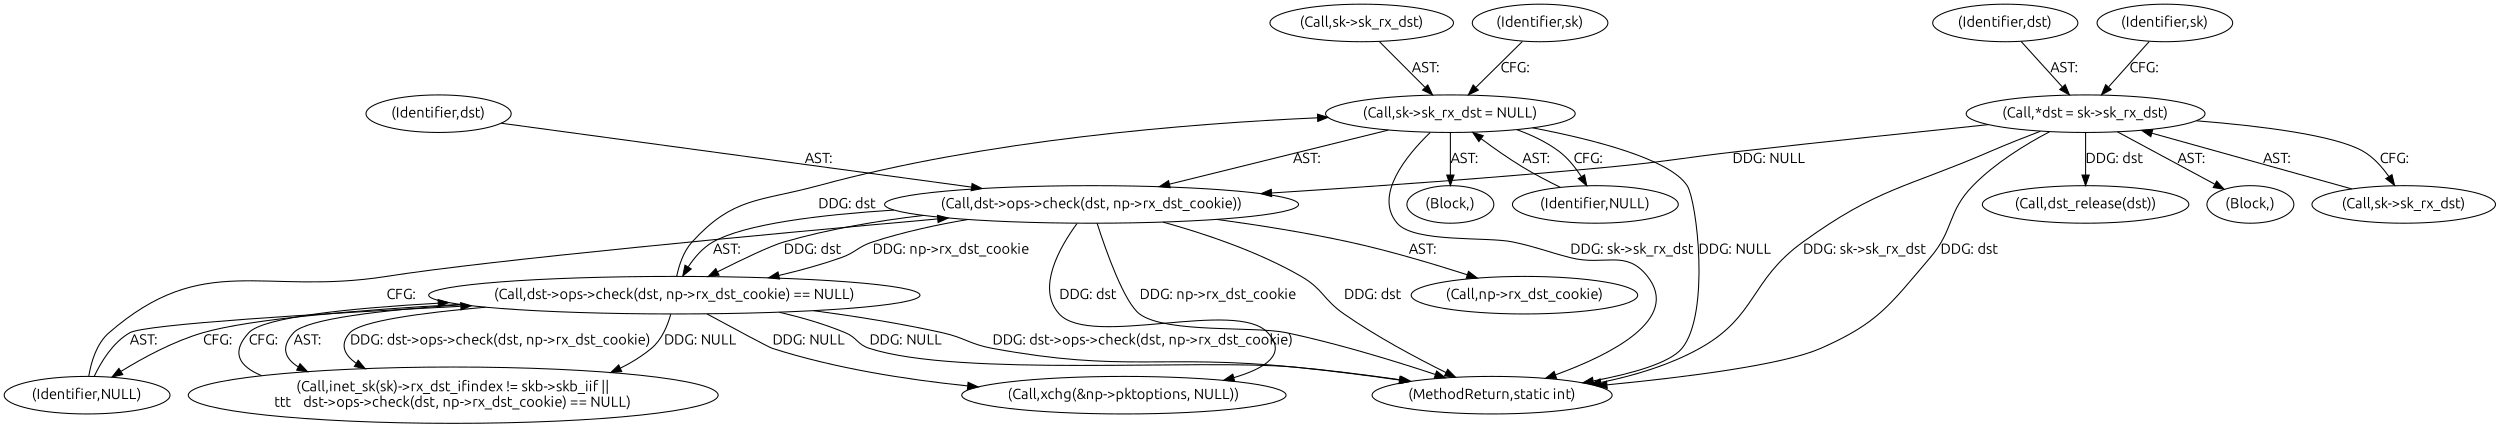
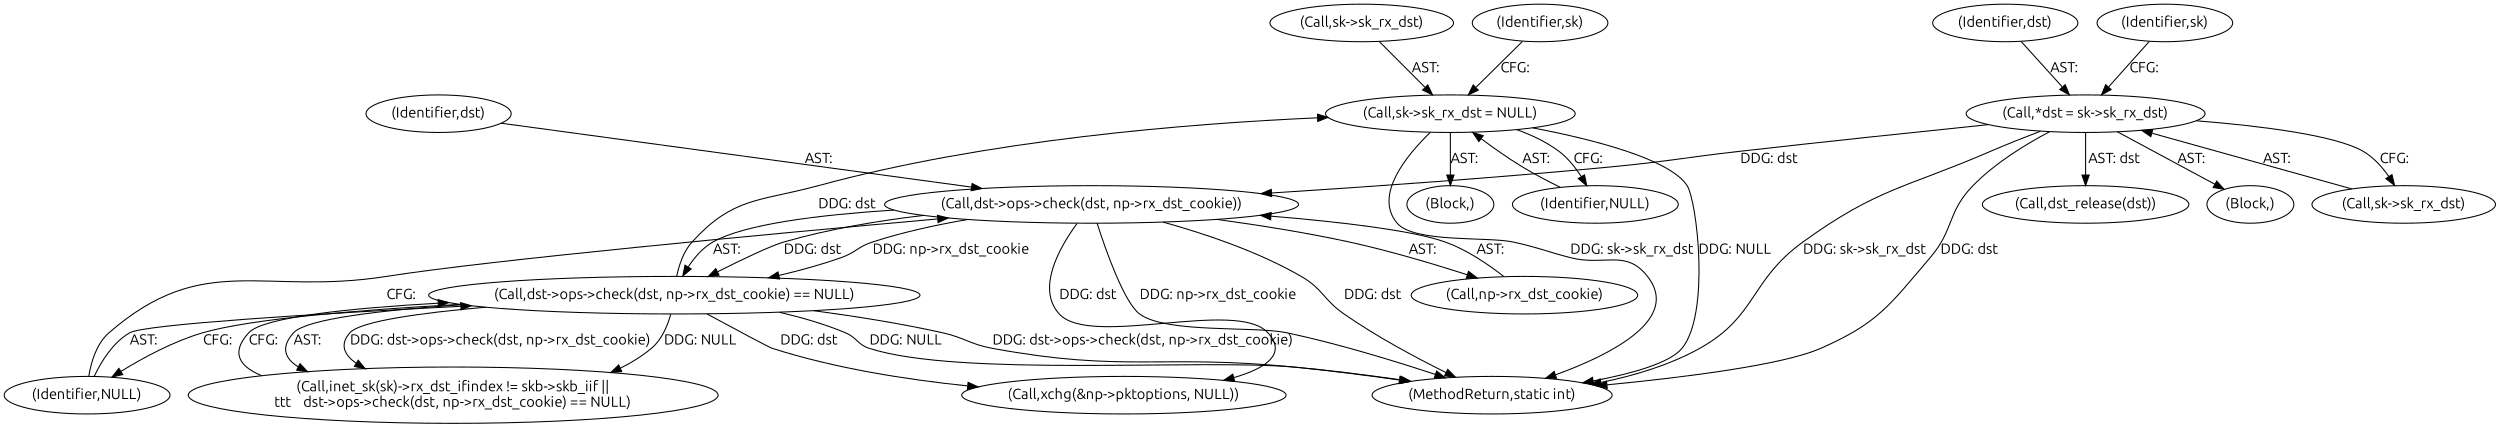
edge "(Call,sk->sk_rx_dst = NULL)" -> "(Call,dst->ops->check(dst, np->rx_dst_cookie))": now "(Call,np->rx_dst_cookie)" -> "(Call,dst->ops->check(dst, np->rx_dst_cookie))"
edge "(Call,*dst = sk->sk_rx_dst)" -> "(Call,dst->ops->check(dst, np->rx_dst_cookie))": label "DDG: NULL" -> "DDG: dst"
edge "(Call,*dst = sk->sk_rx_dst)" -> "(Call,dst_release(dst))": label "DDG: dst" -> "AST: dst"
edge "(Call,dst->ops->check(dst, np->rx_dst_cookie) == NULL)" -> "(Call,xchg(&np->pktoptions, NULL))": label "DDG: NULL" -> "DDG: dst"
